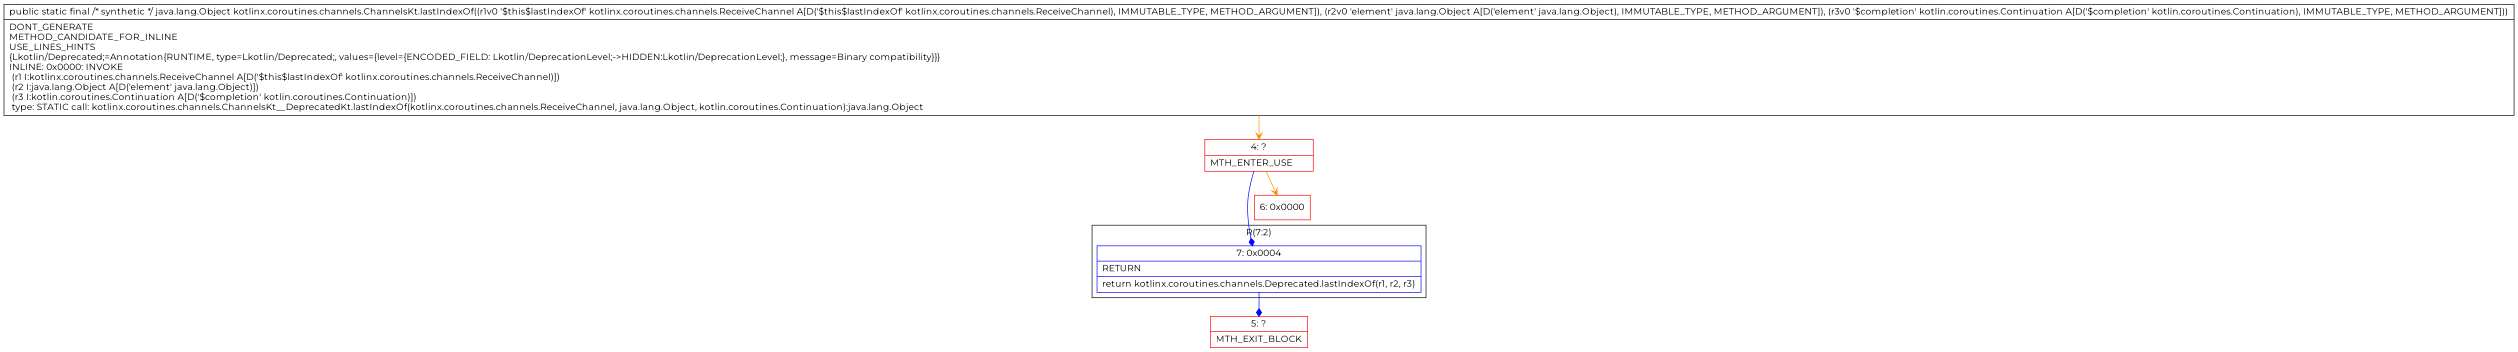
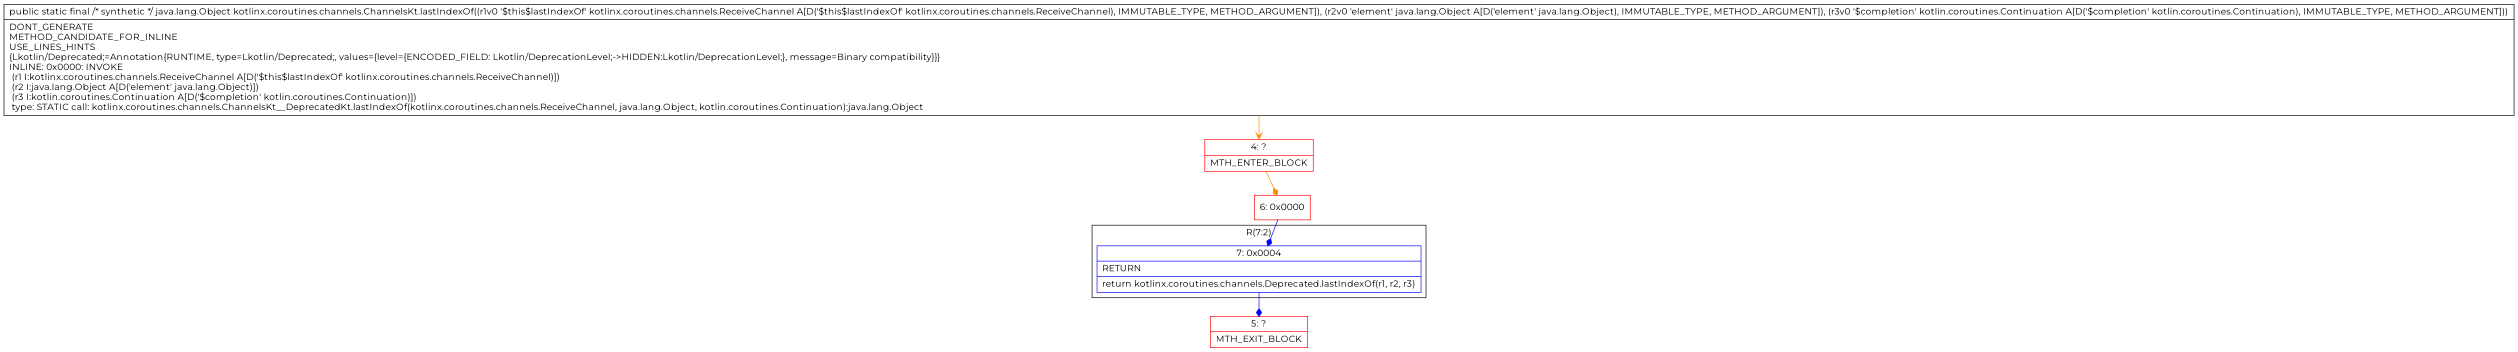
node "4: ?": text "MTH_ENTER_USE" -> "MTH_ENTER_BLOCK"
edge "4: ?" -> "6: 0x0000": arrowhead vee -> diamond
edge "4: ?" -> "7: 0x0004": now "6: 0x0000" -> "7: 0x0004"
